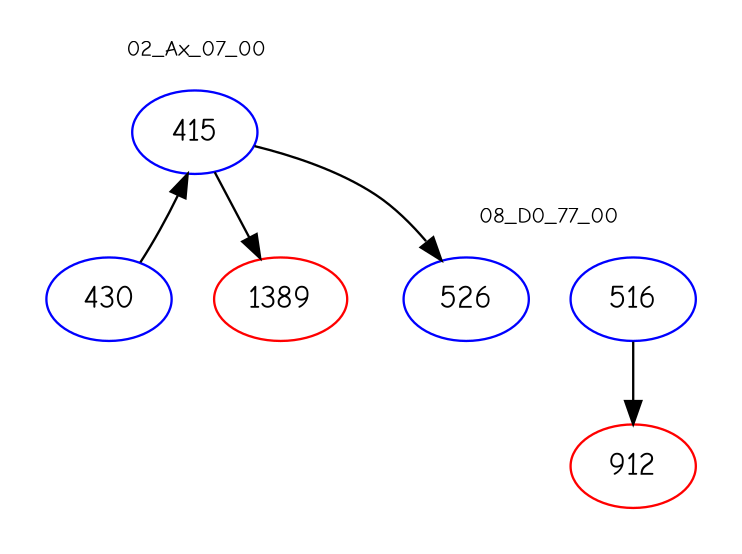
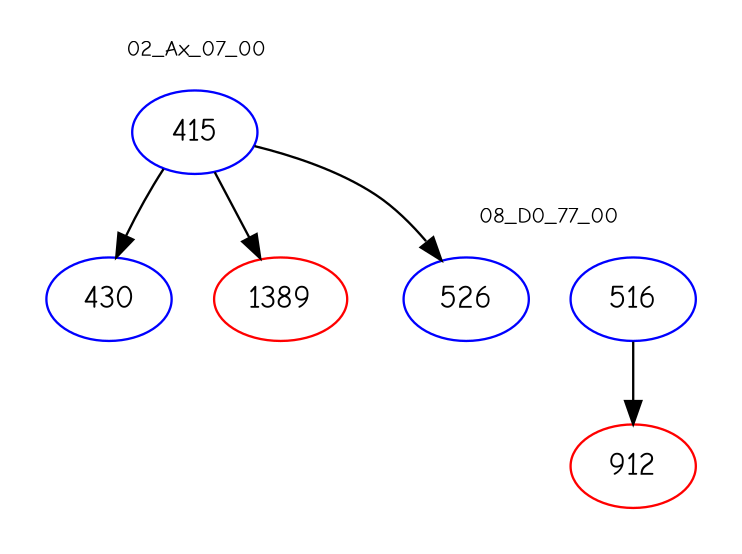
edge "430" -> "415": reversed
